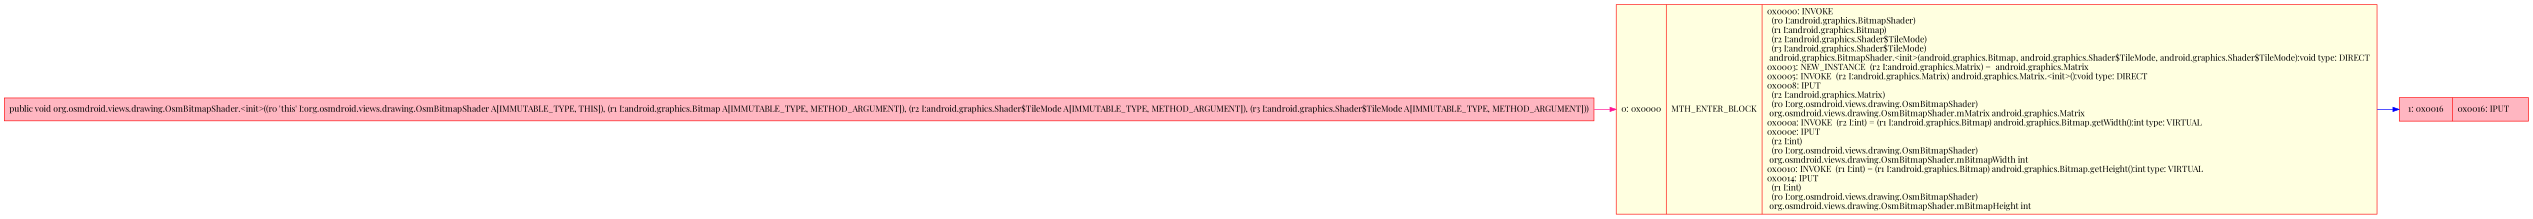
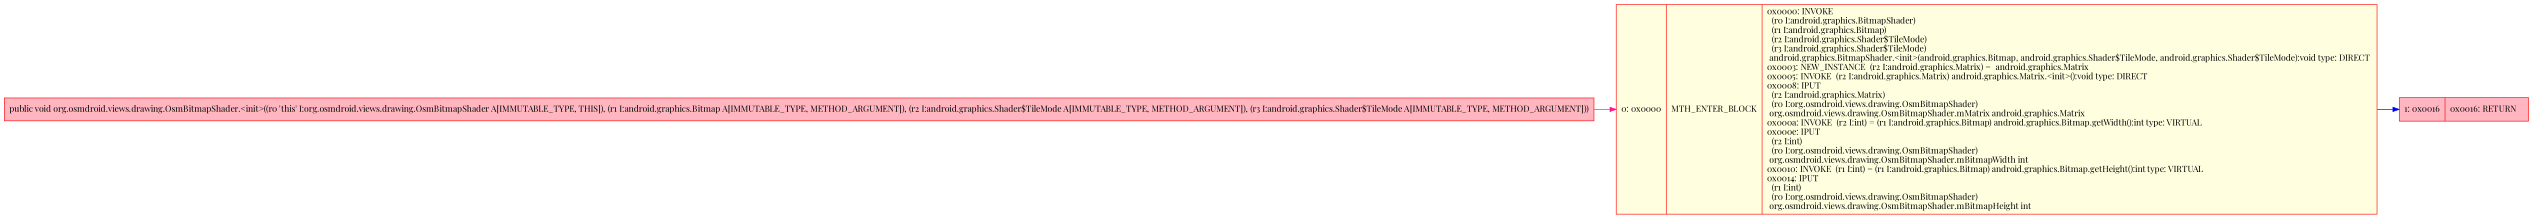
node "1: 0x0016": text "0x0016: IPUT" -> "0x0016: RETURN"
